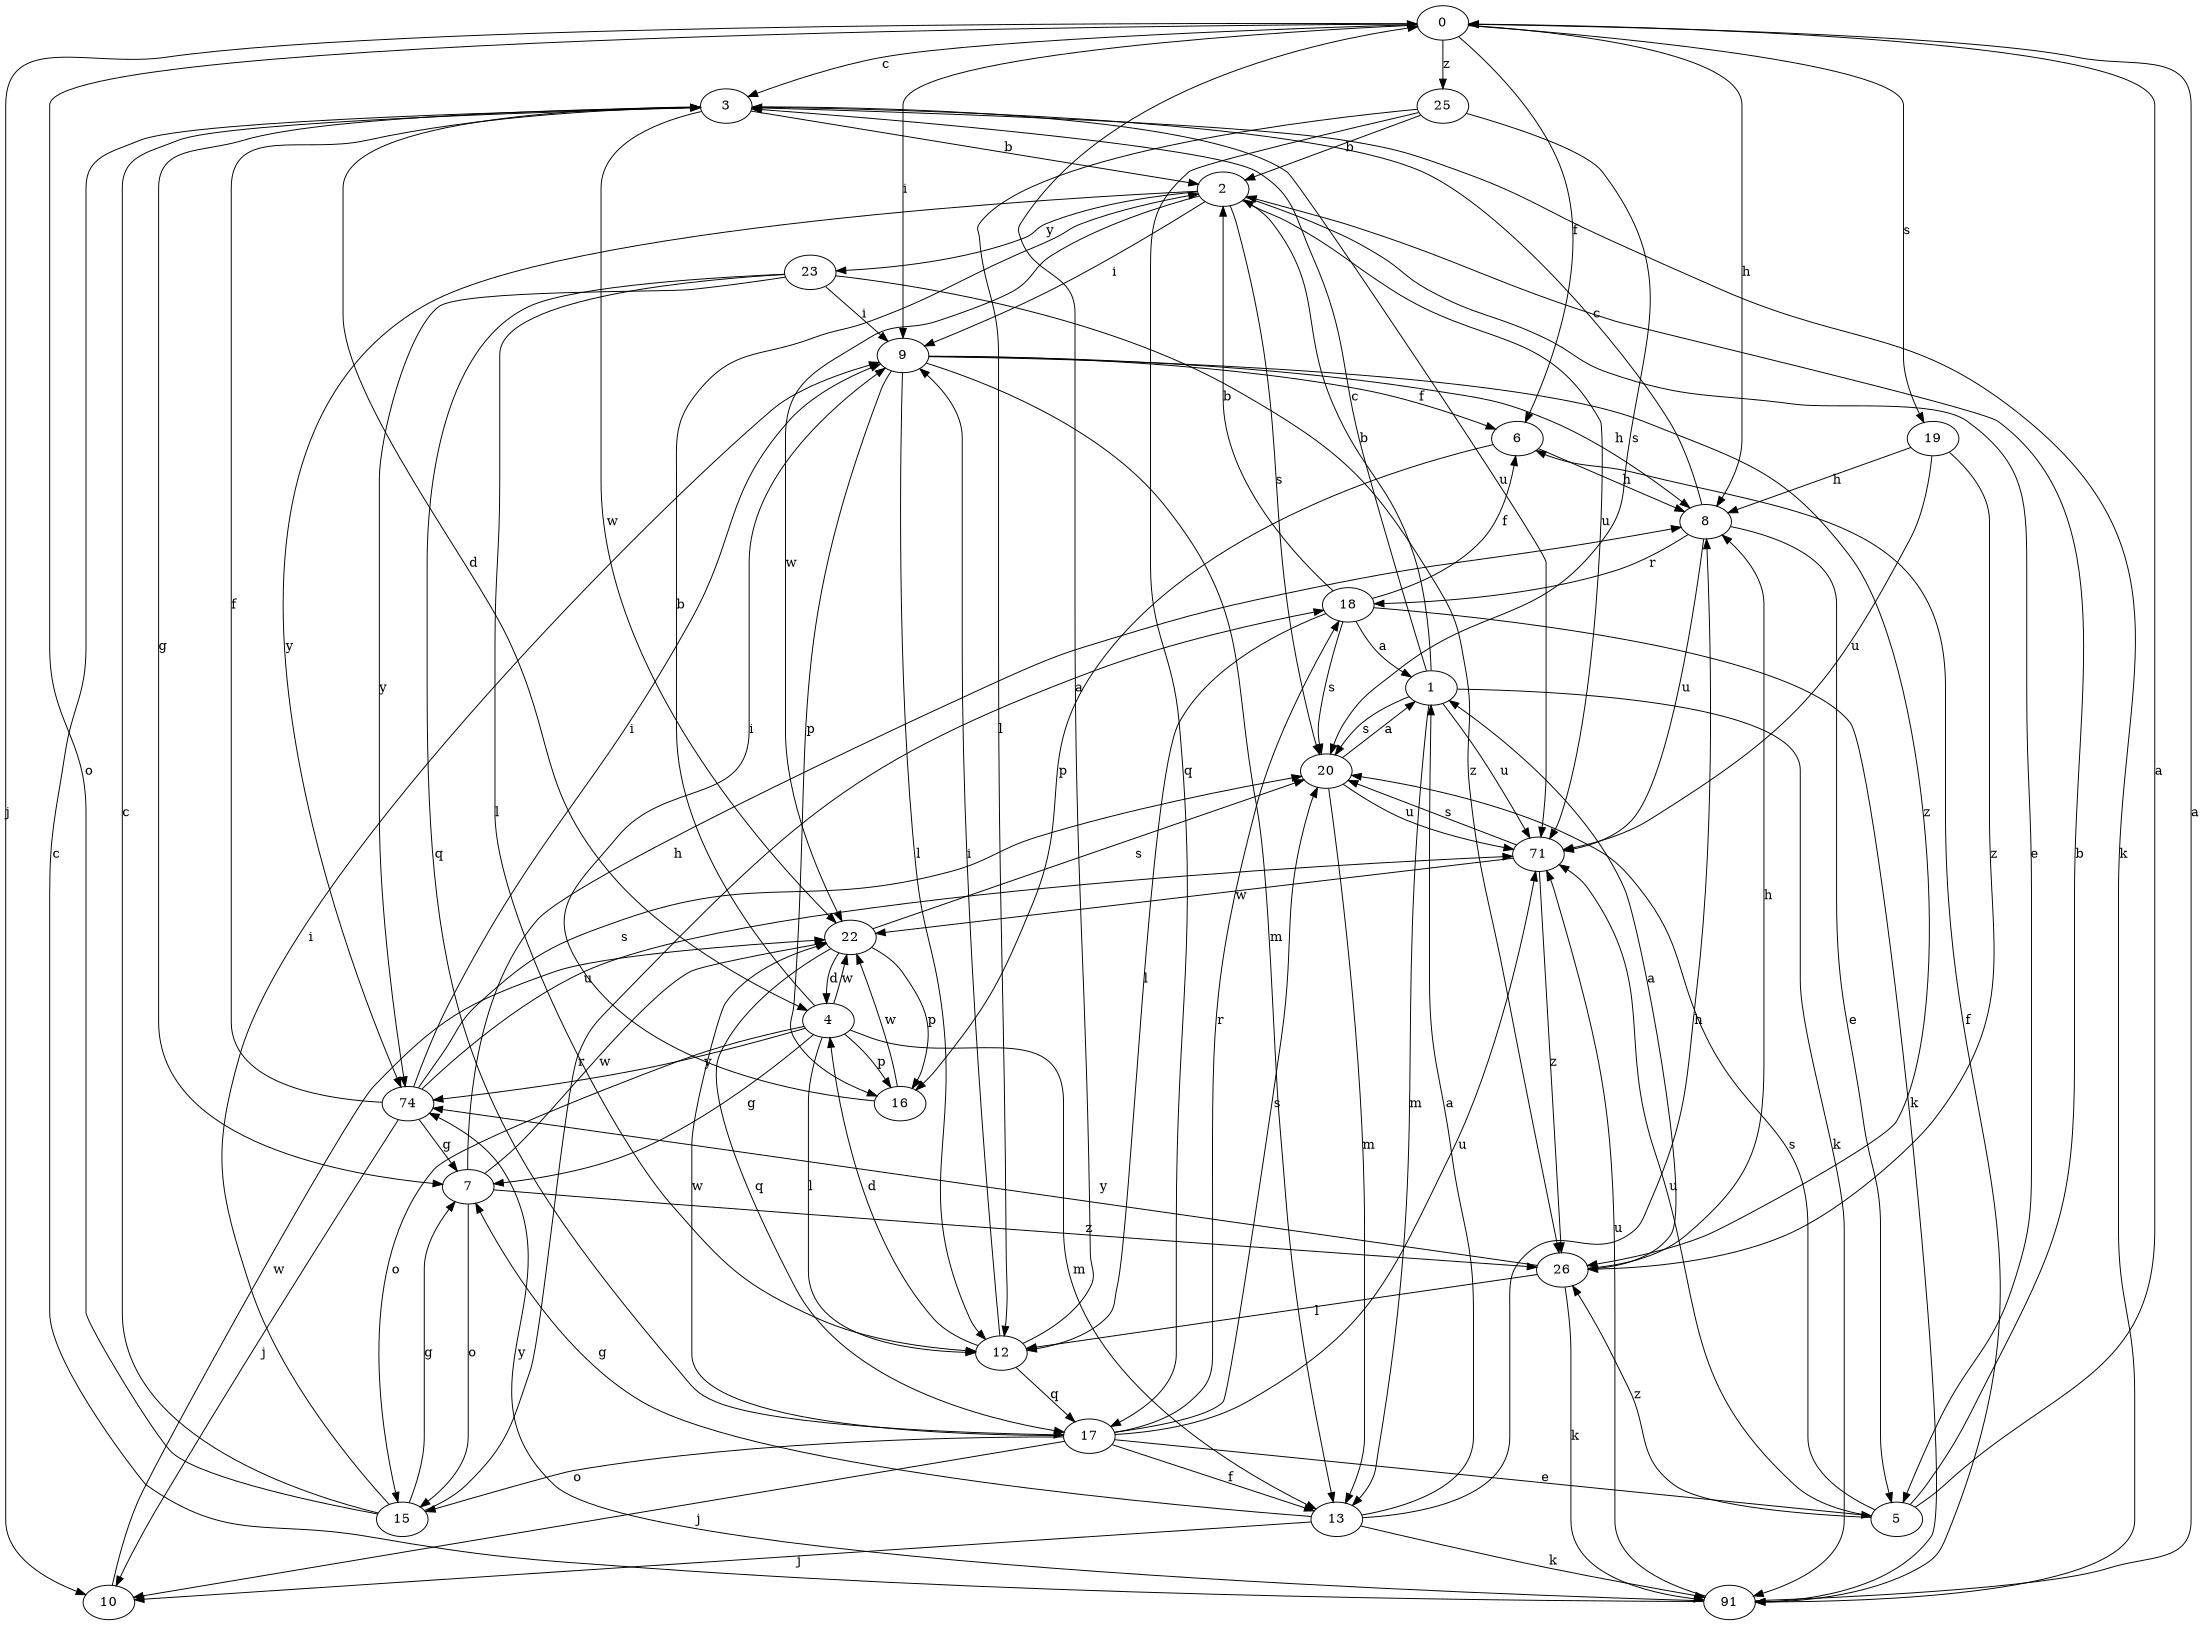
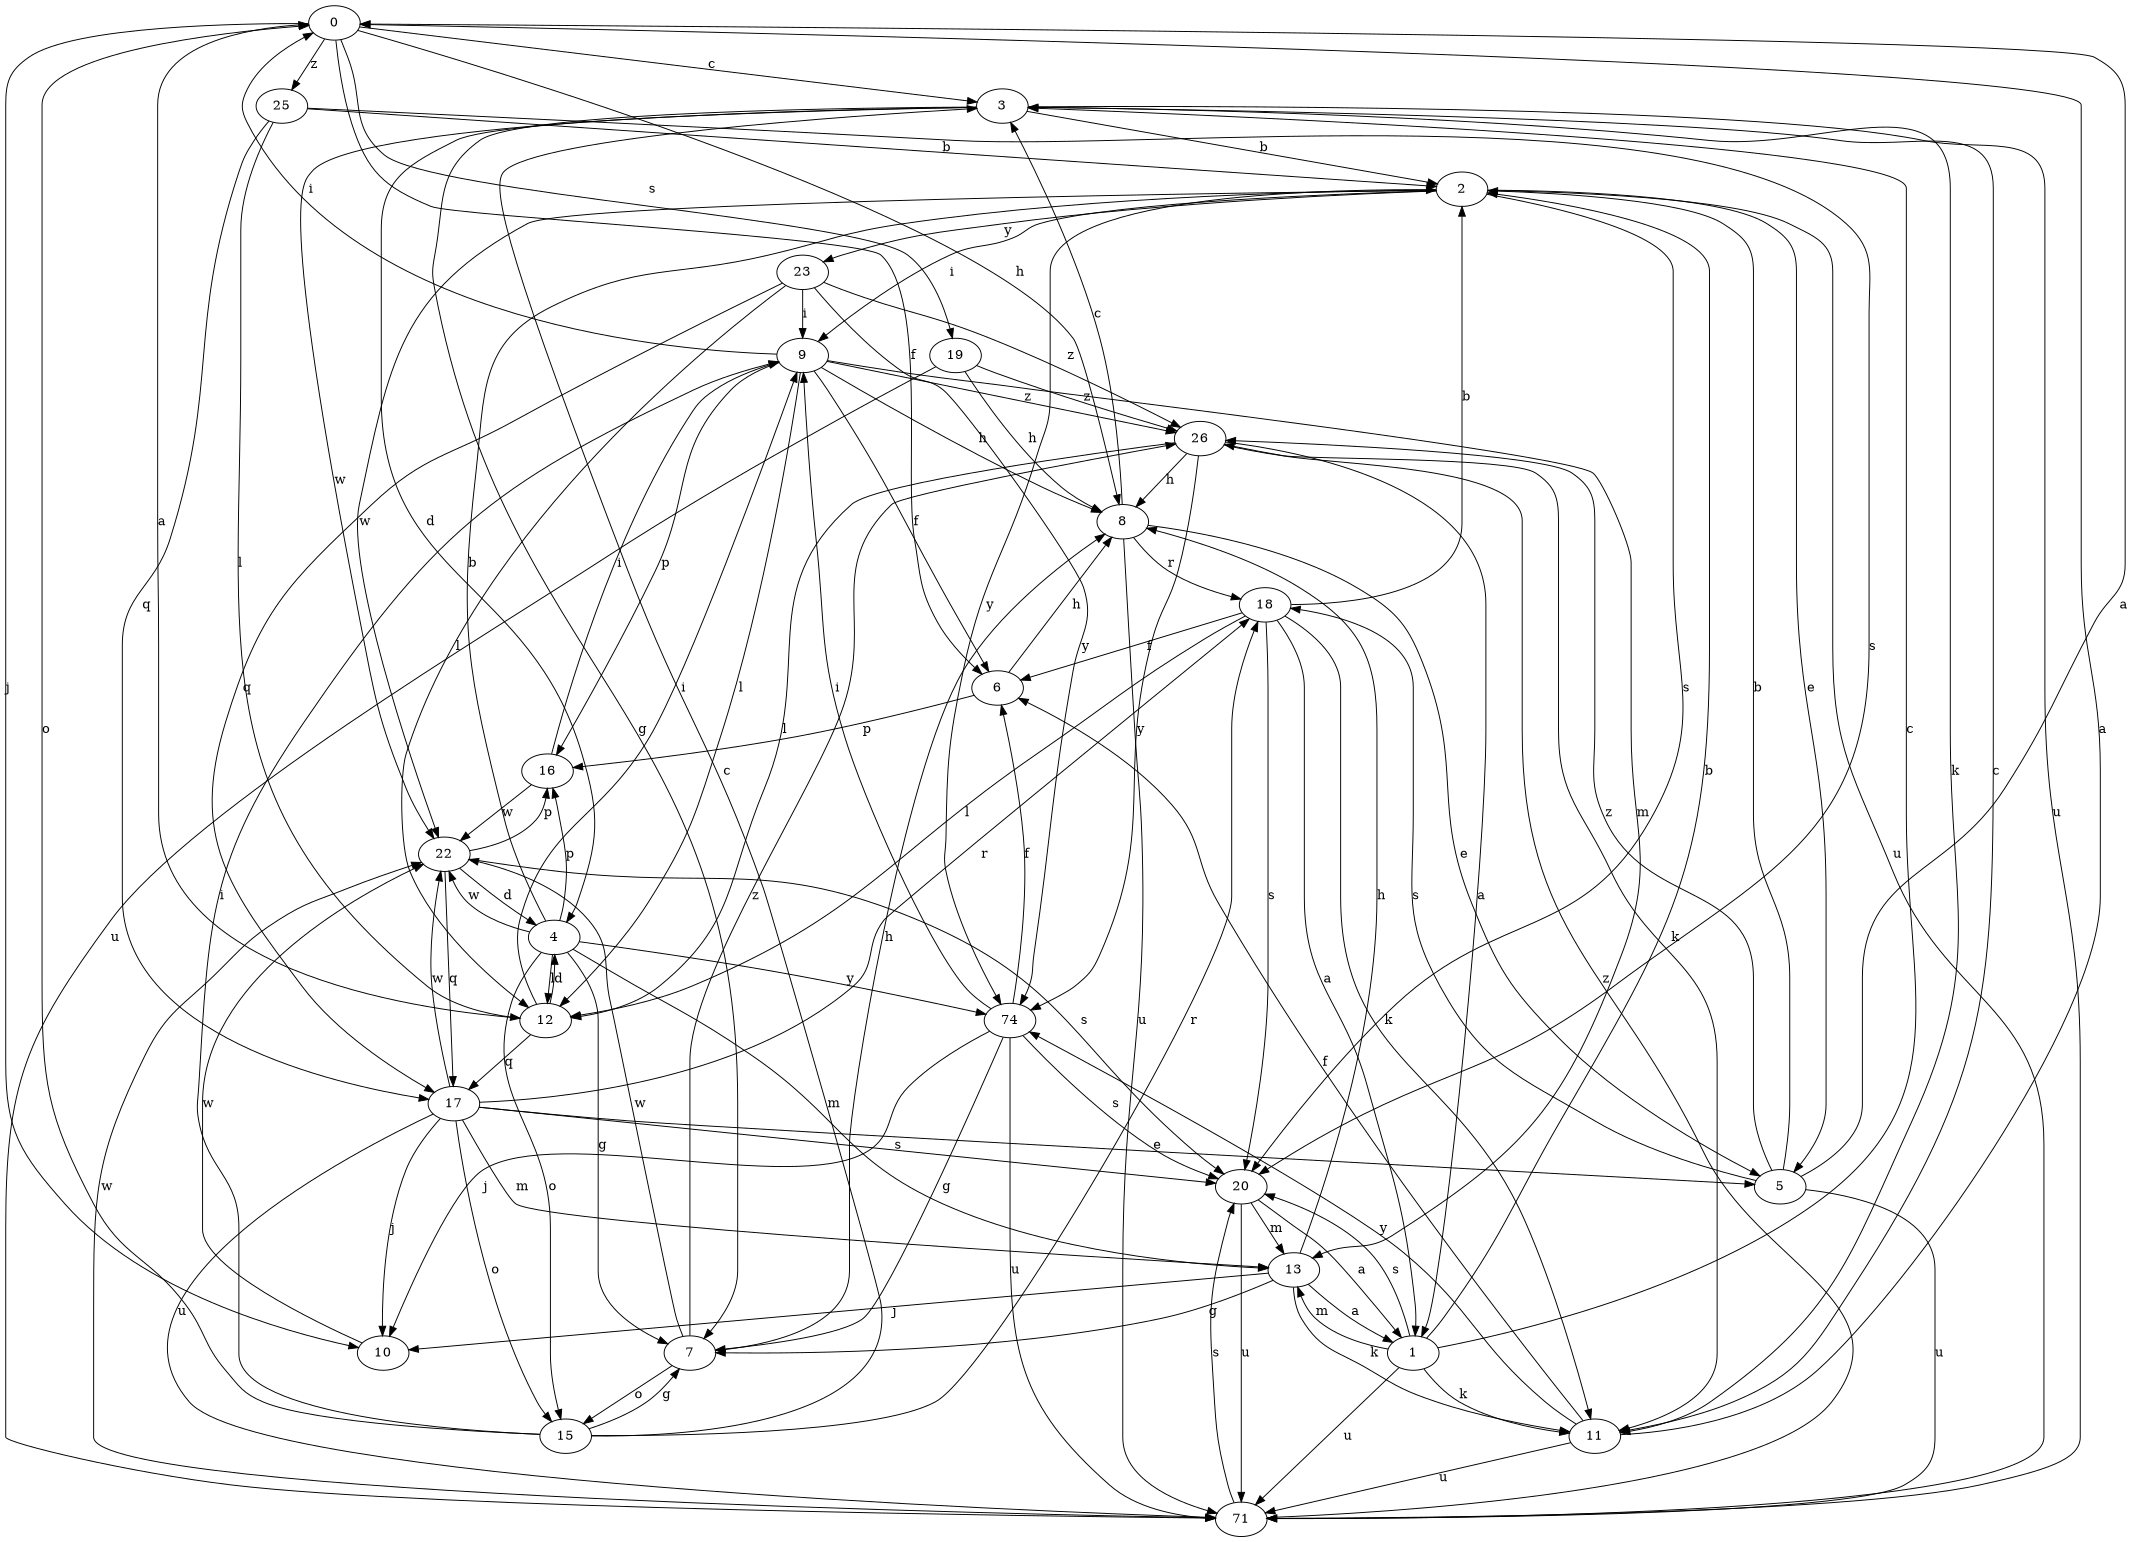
edge "0" -> "9": reversed
edge "74" -> "3": now "74" -> "6"
edge "5" -> "20": now "5" -> "18"
edge "17" -> "13": label "f" -> "m"
node "91": label "91" -> "11"
